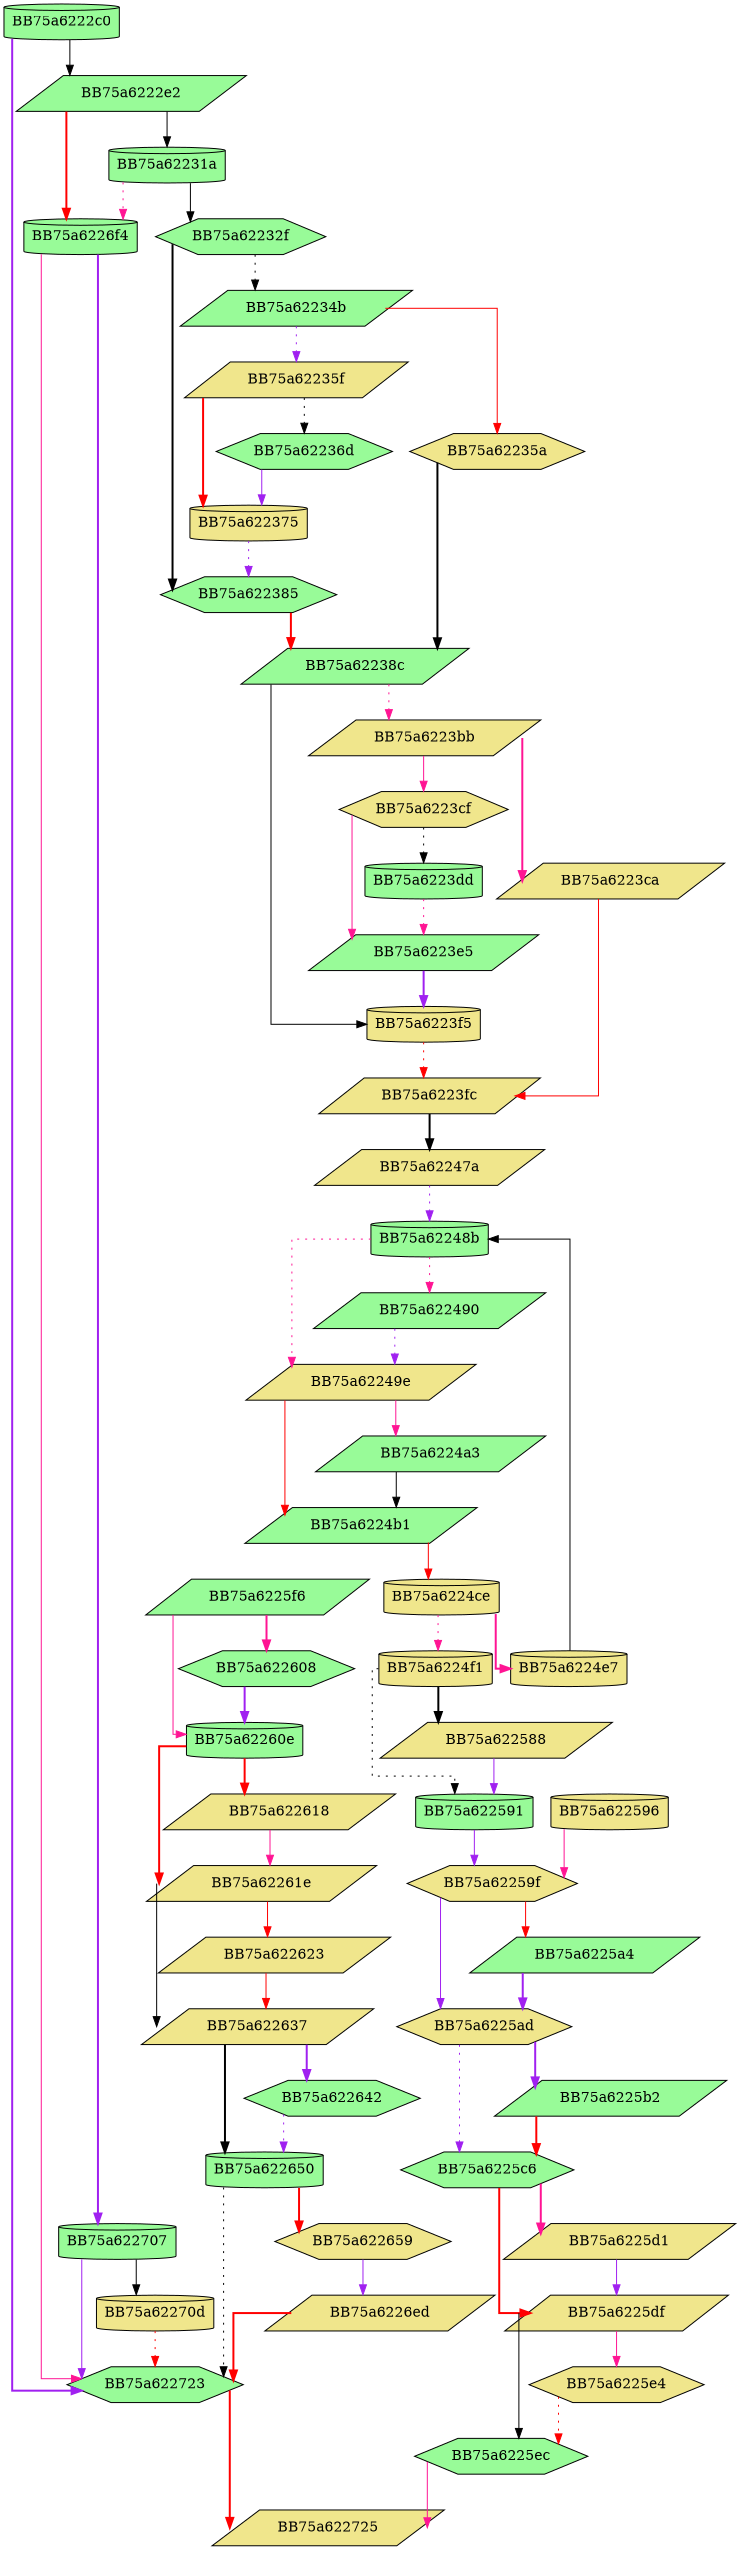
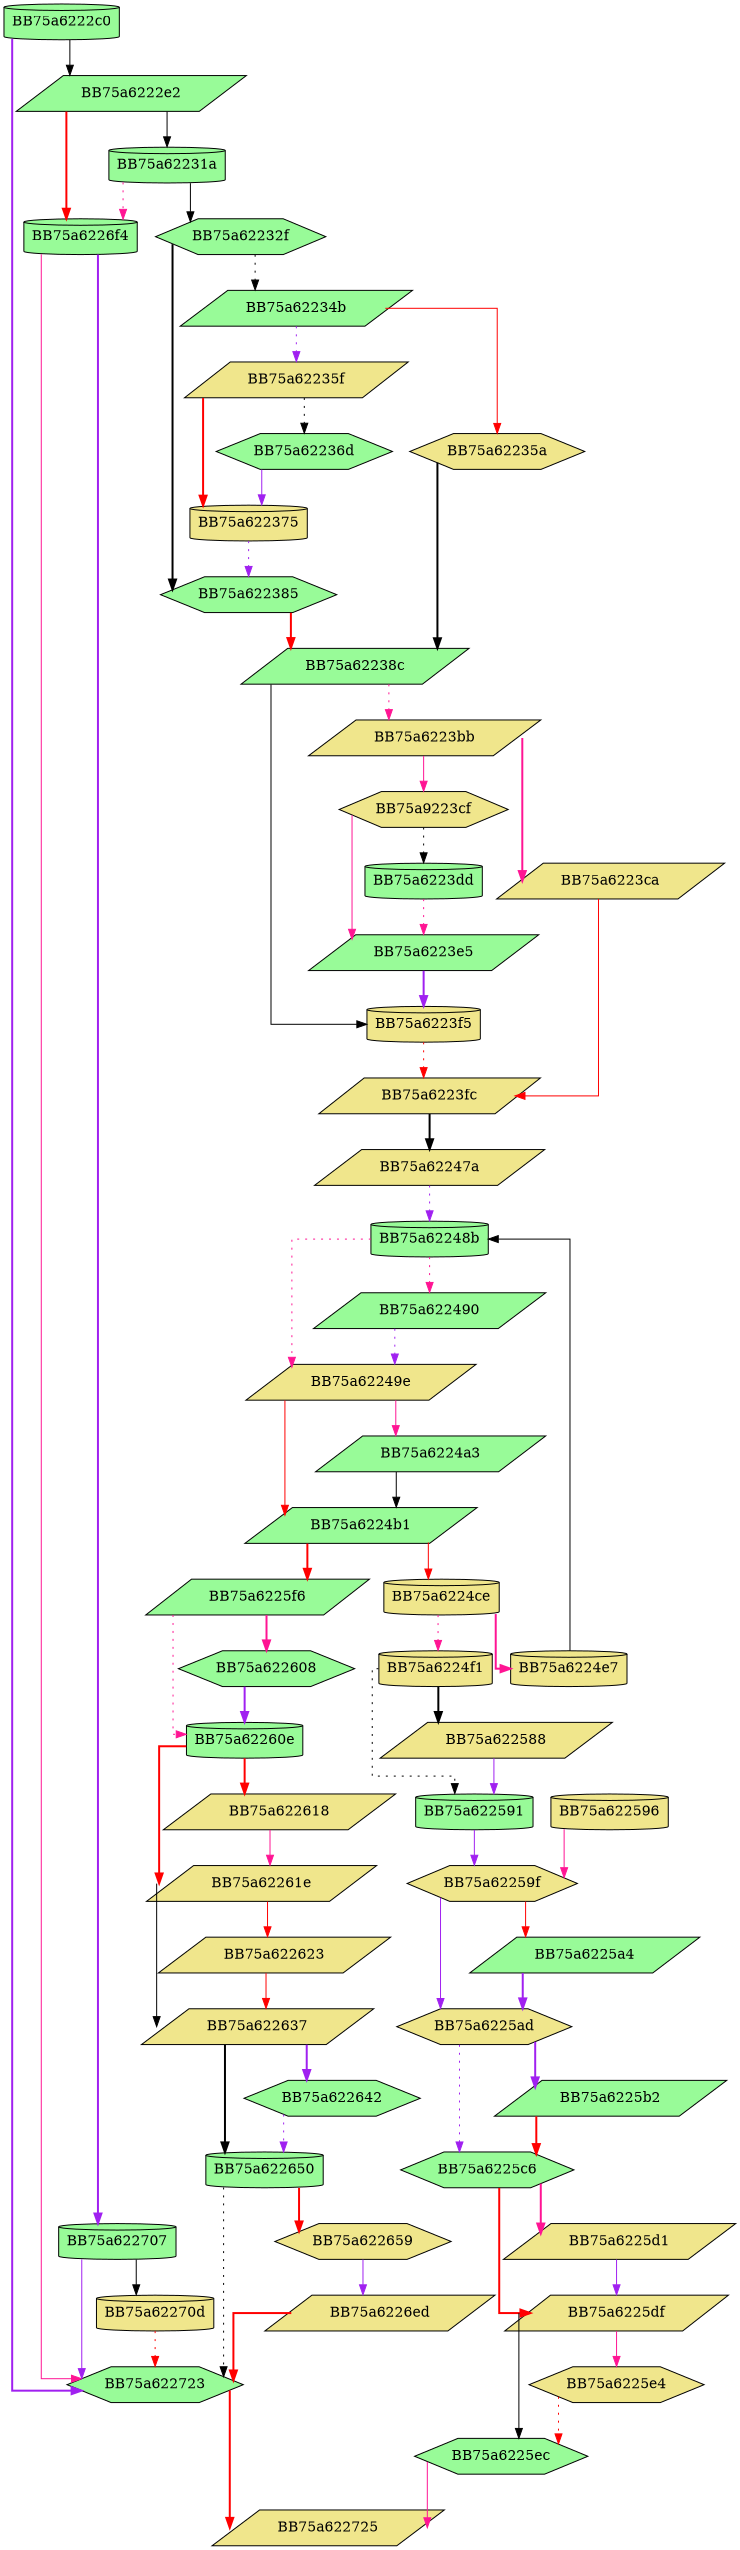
node "BB75a6223cf": label "BB75a6223cf" -> "BB75a9223cf"
edge "BB75a6224b1" -> "BB75a6225f6": added
edge "BB75a6225f6" -> "BB75a62260e": style solid -> dotted
